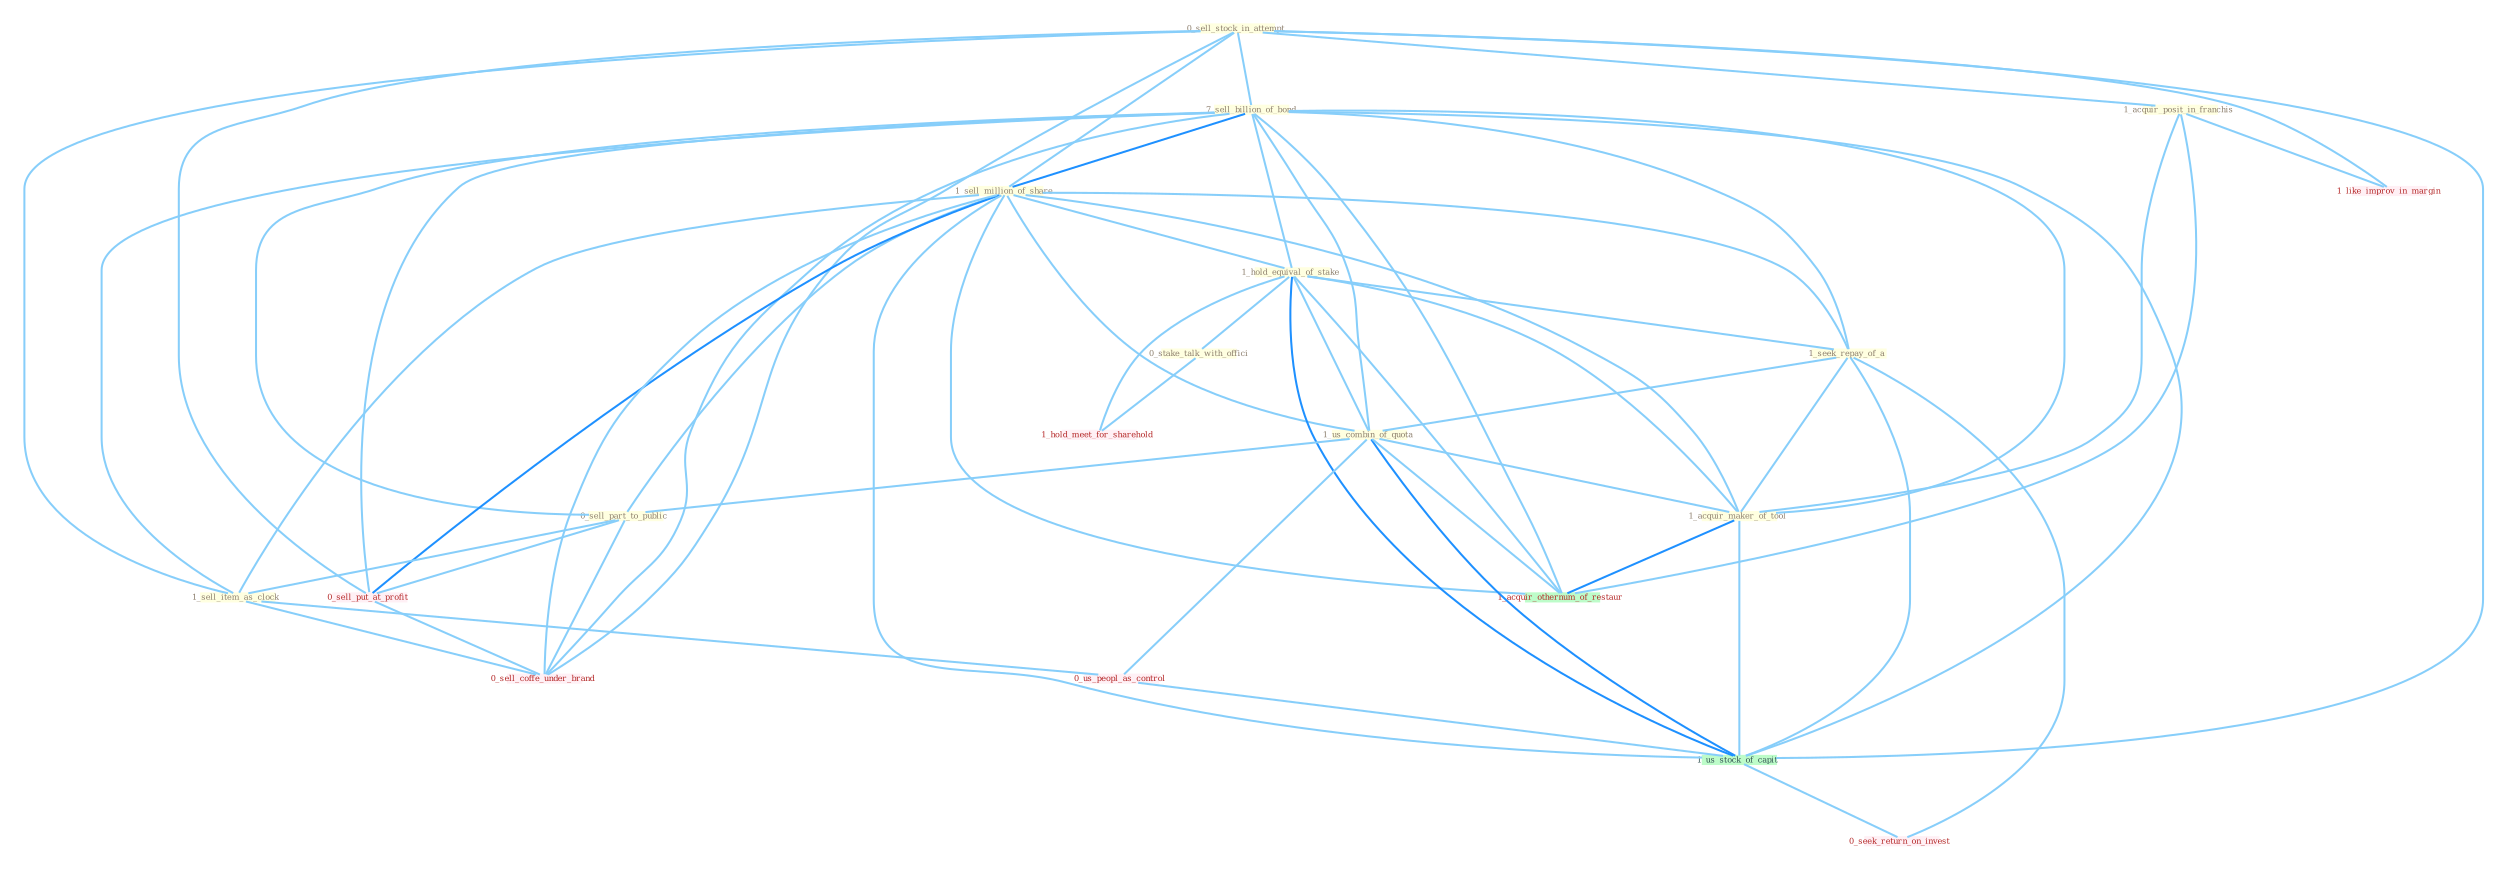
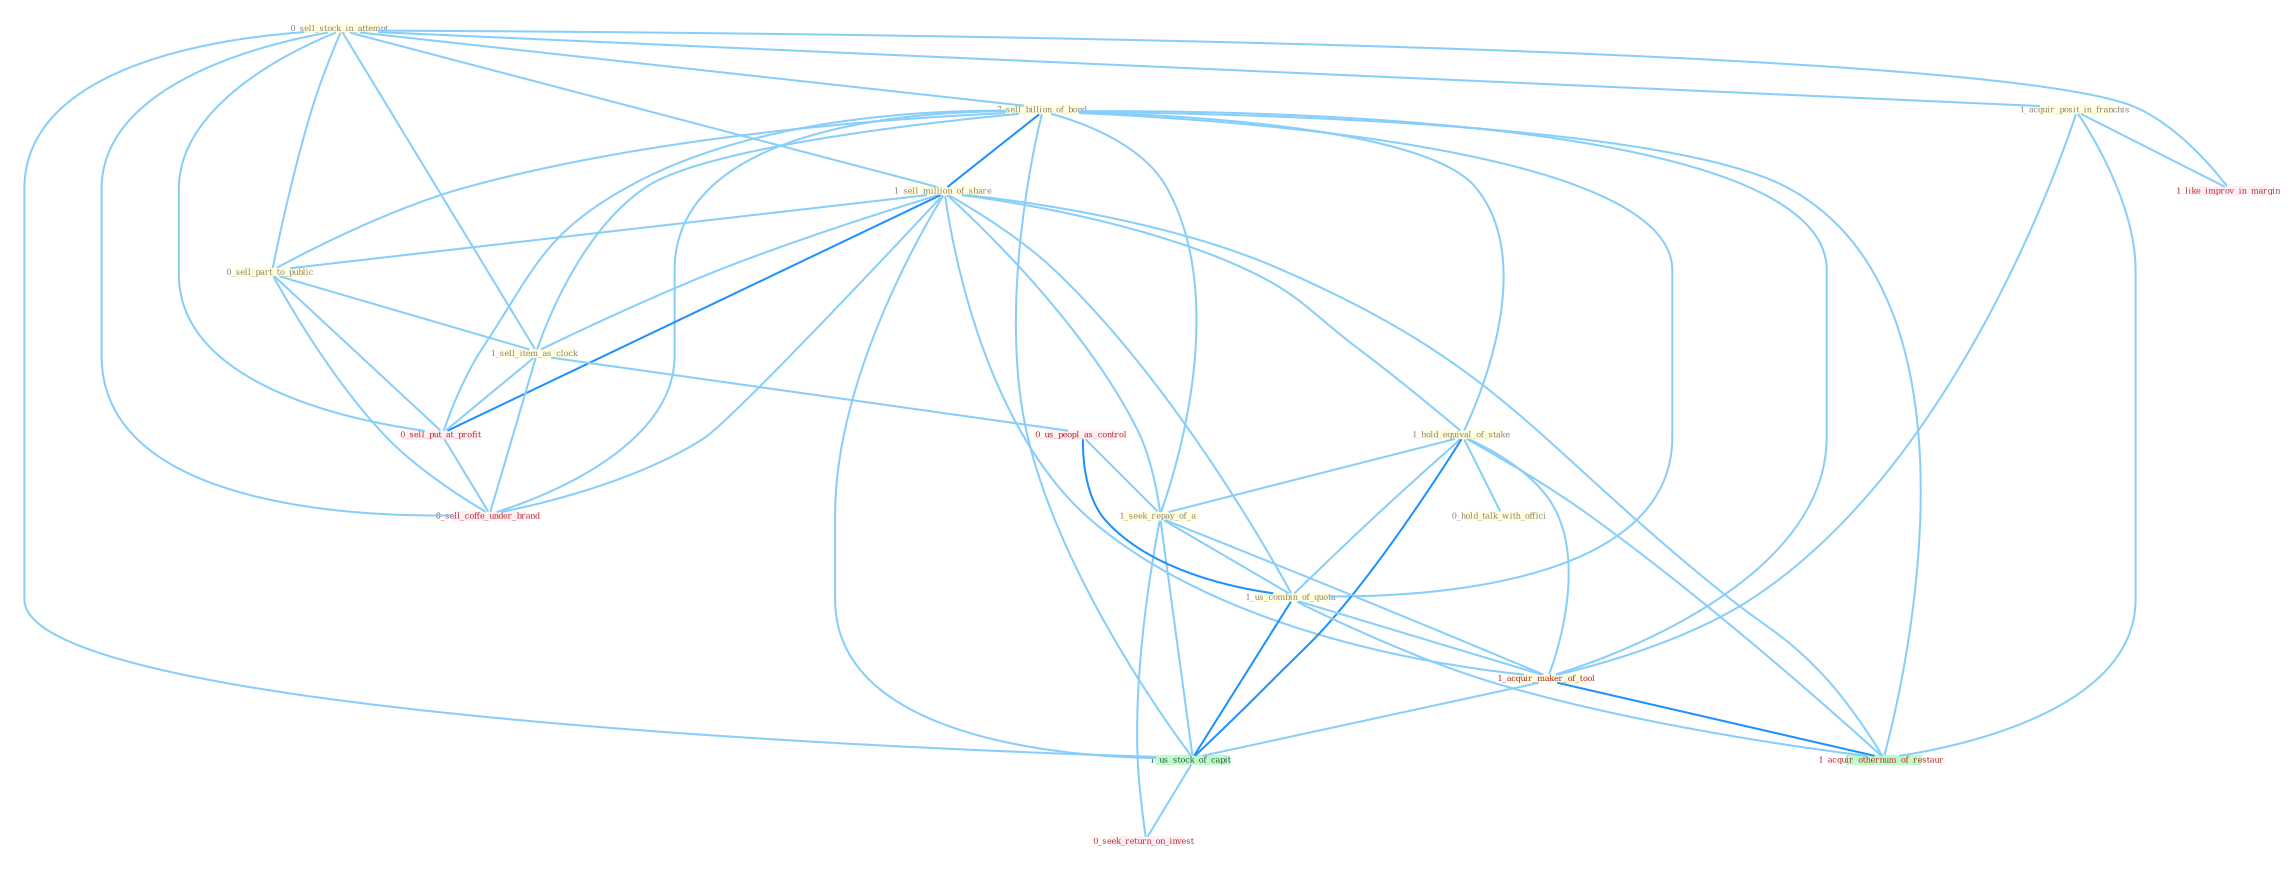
node "0_stake_talk_with_offici": label "0_stake_talk_with_offici" -> "0_hold_talk_with_offici"
edge "1_sell_item_as_clock" -- "0_sell_put_at_profit": added
node "1_hold_meet_for_sharehold": removed
edge "1_us_combin_of_quota" -- "0_sell_part_to_public": now "0_sell_stock_in_attempt" -- "0_sell_part_to_public"
node "1_acquir_maker_of_tool": fontcolor #8b7d6b -> #b22222
edge "1_us_combin_of_quota" -- "0_us_peopl_as_control": color #87cefa -> #1e90ff
edge "0_us_peopl_as_control" -- "1_us_stock_of_capit": now "0_us_peopl_as_control" -- "1_seek_repay_of_a"
